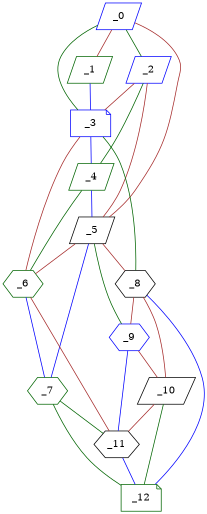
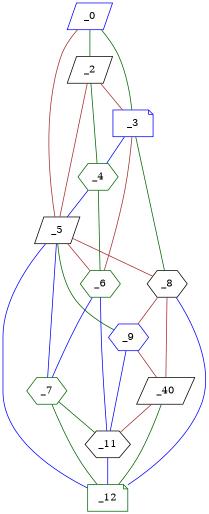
node "_1": removed
node "_2": color blue -> black
node "_4": shape parallelogram -> hexagon
edge "_6" -- "_11": color brown -> blue
edge "_5" -- "_12": added
node "_10": label "_10" -> "_40"
